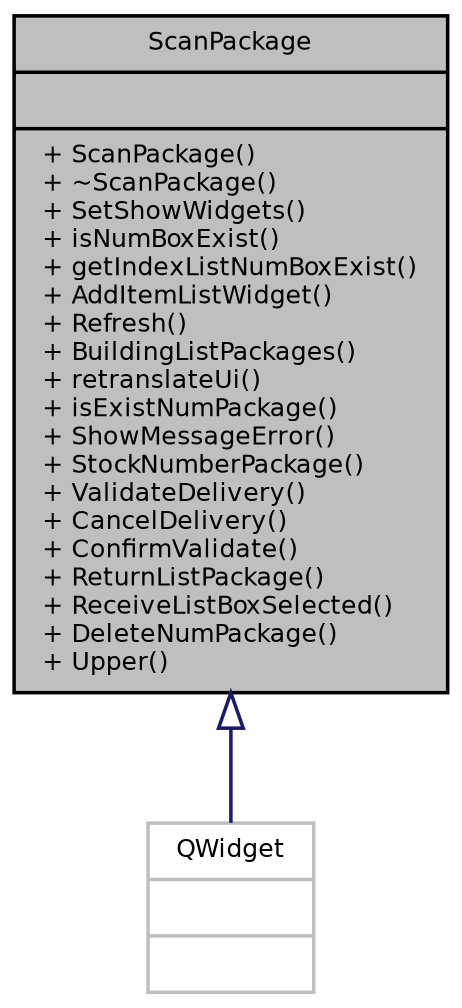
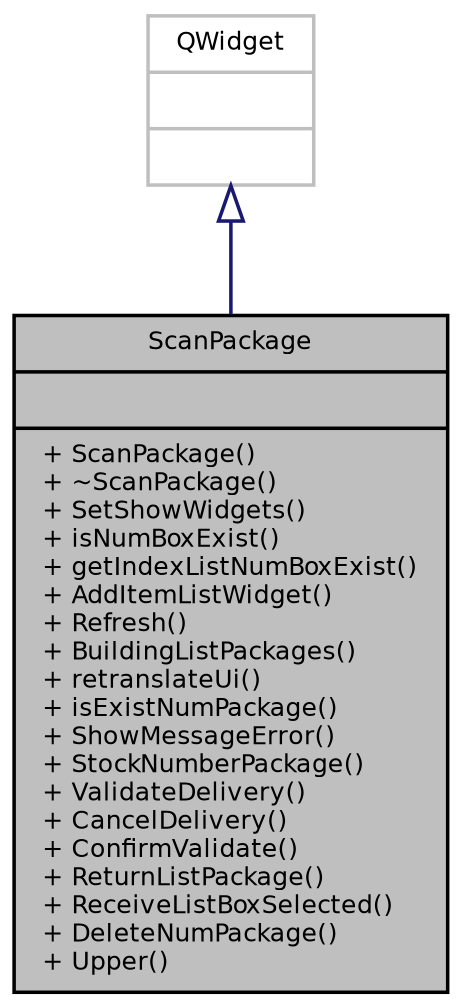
edge "QWidget" -> "ScanPackage": reversed
